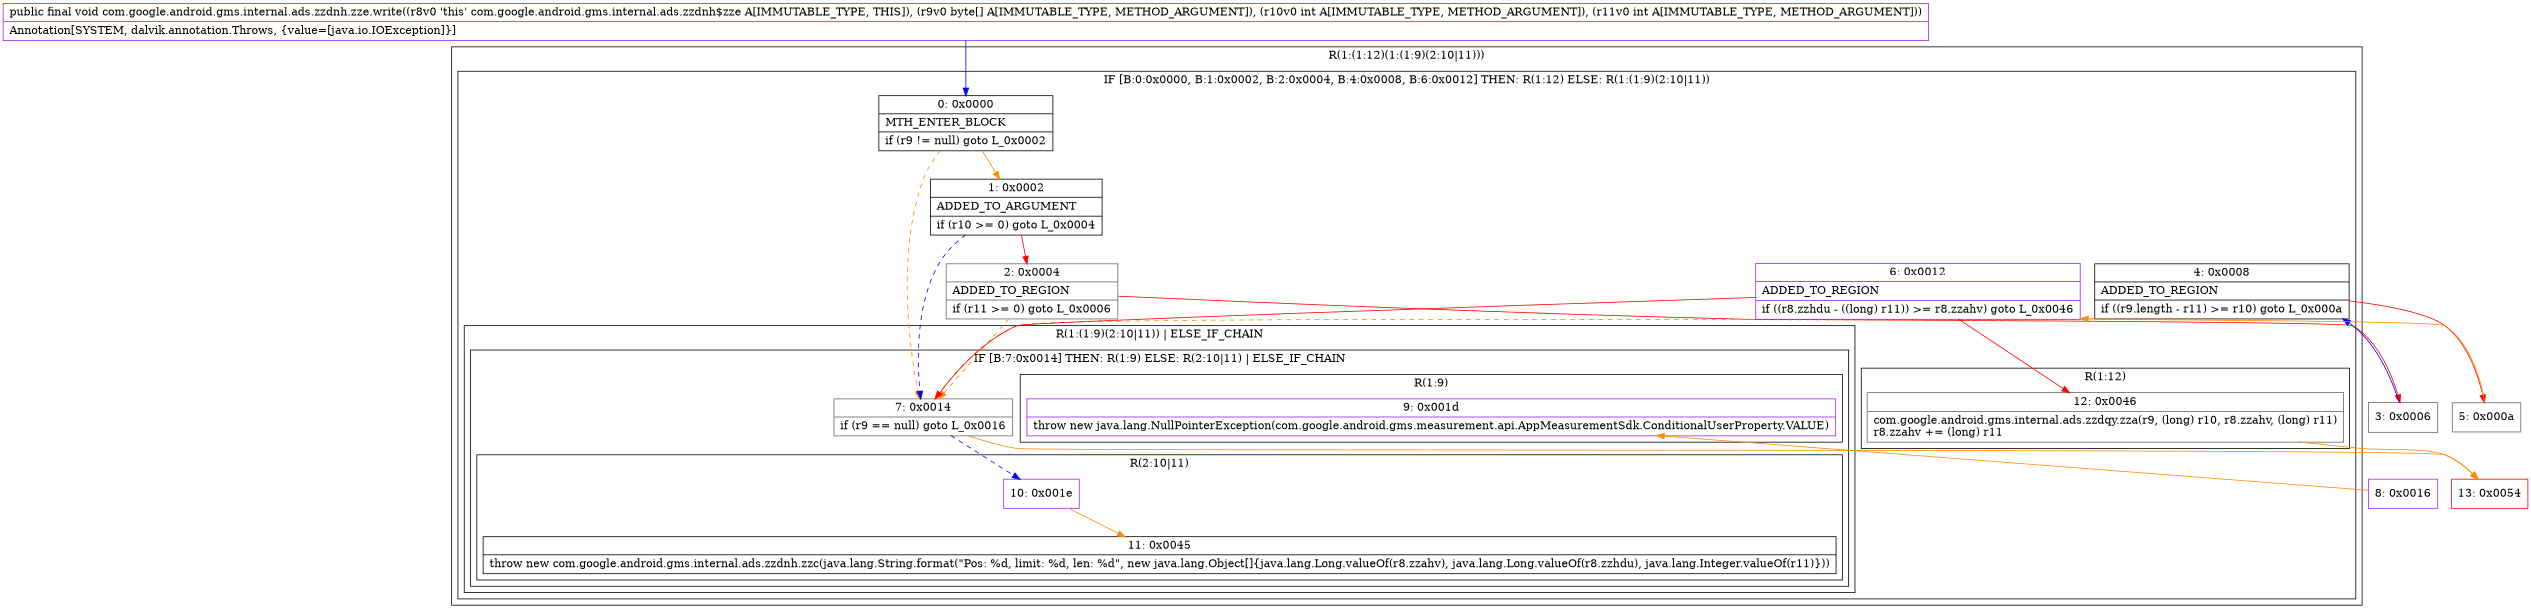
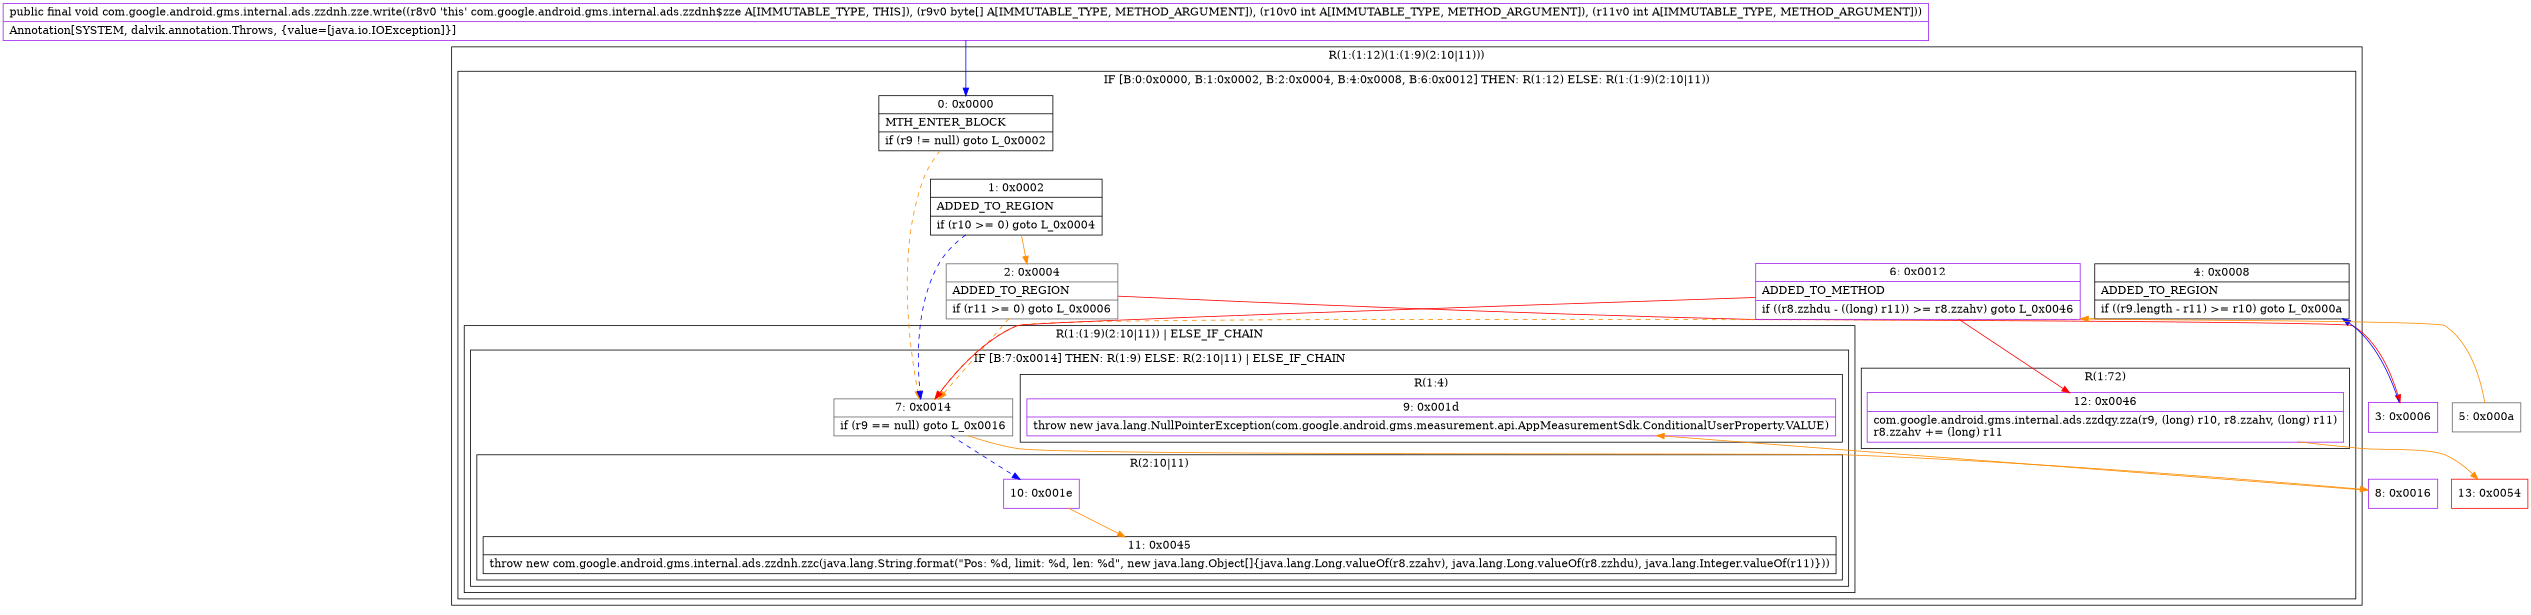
edge "0: 0x0000" -> "1: 0x0002": removed
node "1: 0x0002": text "ADDED_TO_ARGUMENT" -> "ADDED_TO_REGION"
edge "1: 0x0002" -> "2: 0x0004": color red -> darkorange
node "6: 0x0012": text "ADDED_TO_REGION" -> "ADDED_TO_METHOD"
edge "4: 0x0008" -> "5: 0x000a": removed
cluster "R(1:12)": label "R(1:12)" -> "R(1:72)"
cluster "R(1:9)": label "R(1:9)" -> "R(1:4)"
node "12: 0x0046": color gray40 -> purple
node "3: 0x0006": color gray40 -> purple
edge "7: 0x0014" -> "13: 0x0054": now "7: 0x0014" -> "8: 0x0016"
